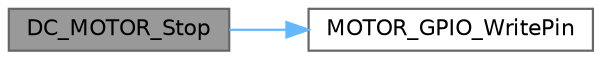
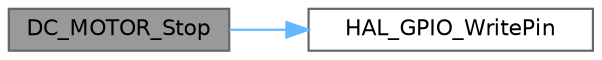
node "MOTOR_GPIO_WritePin": label "MOTOR_GPIO_WritePin" -> "HAL_GPIO_WritePin"
